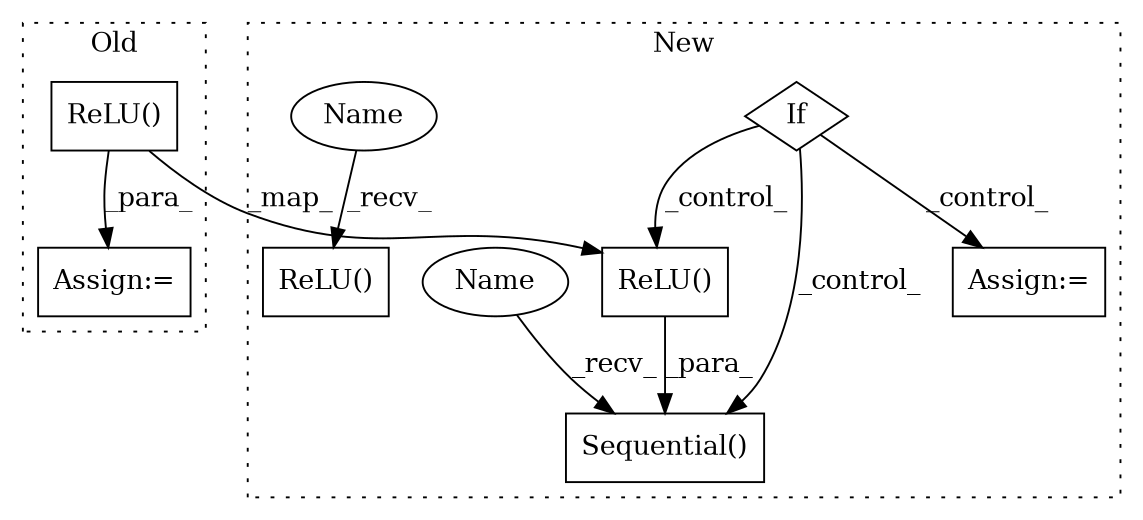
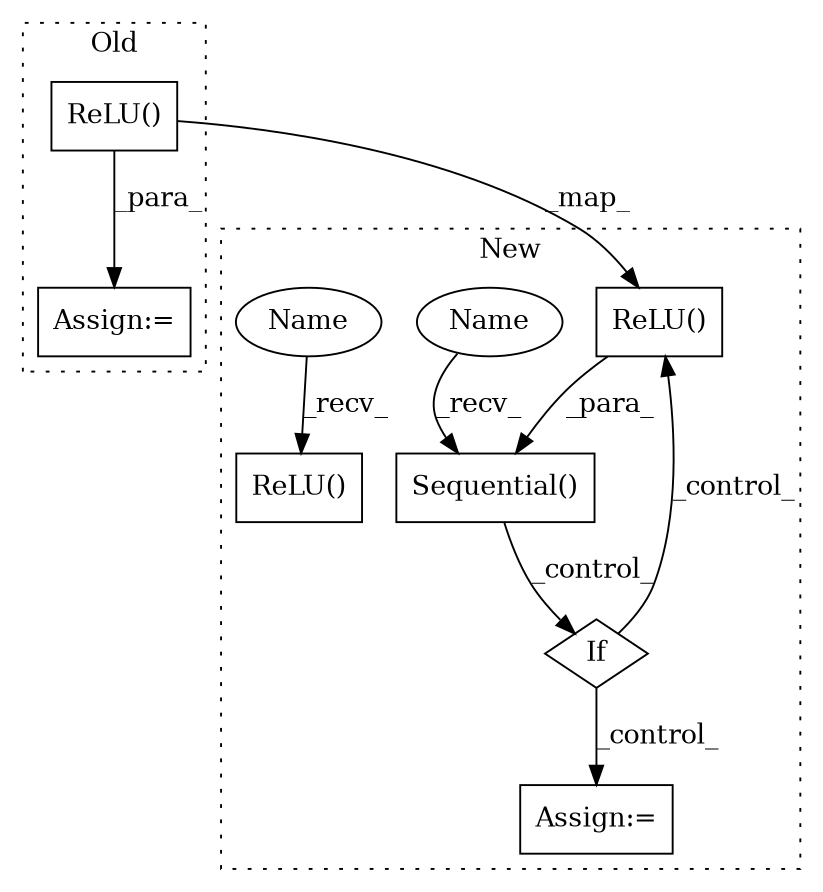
edge "If" -> "Sequential()": reversed
